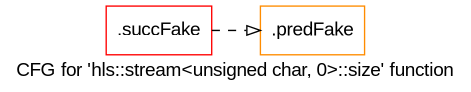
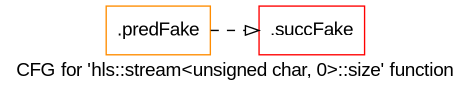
edge ".succFake" -> ".predFake": reversed
